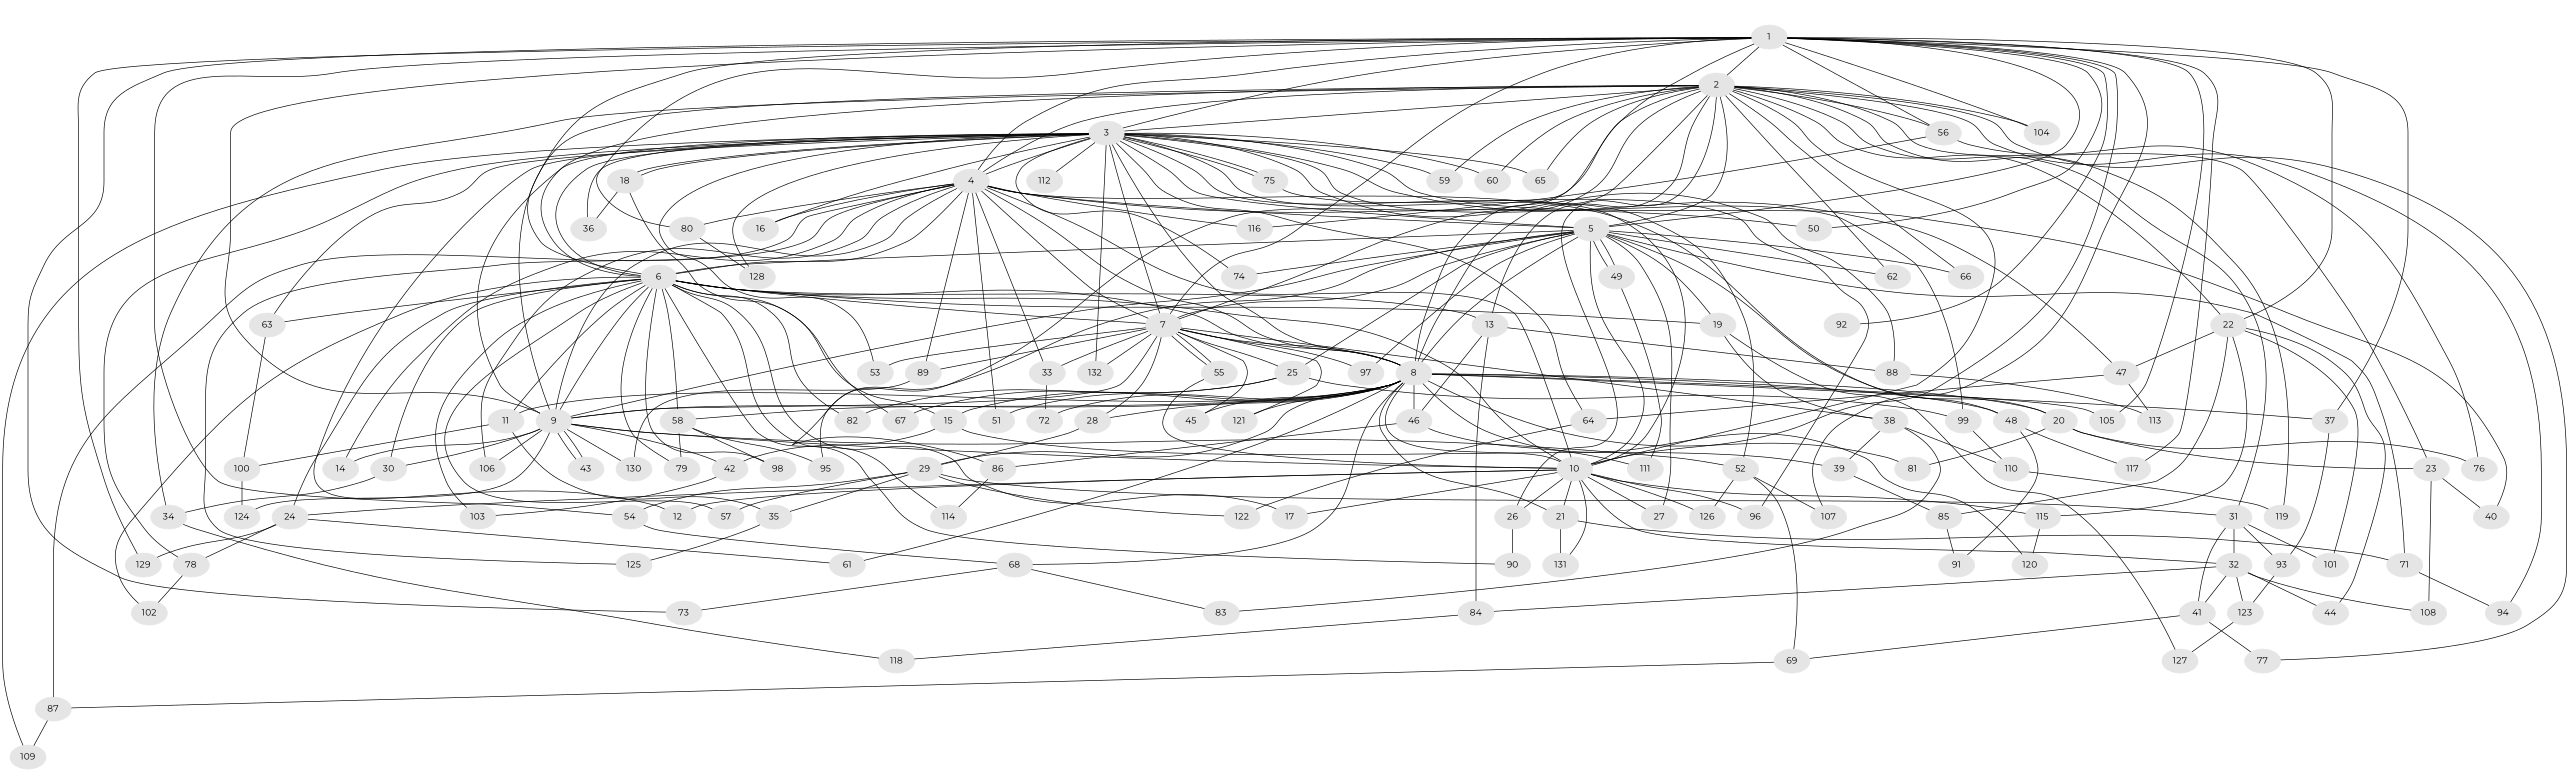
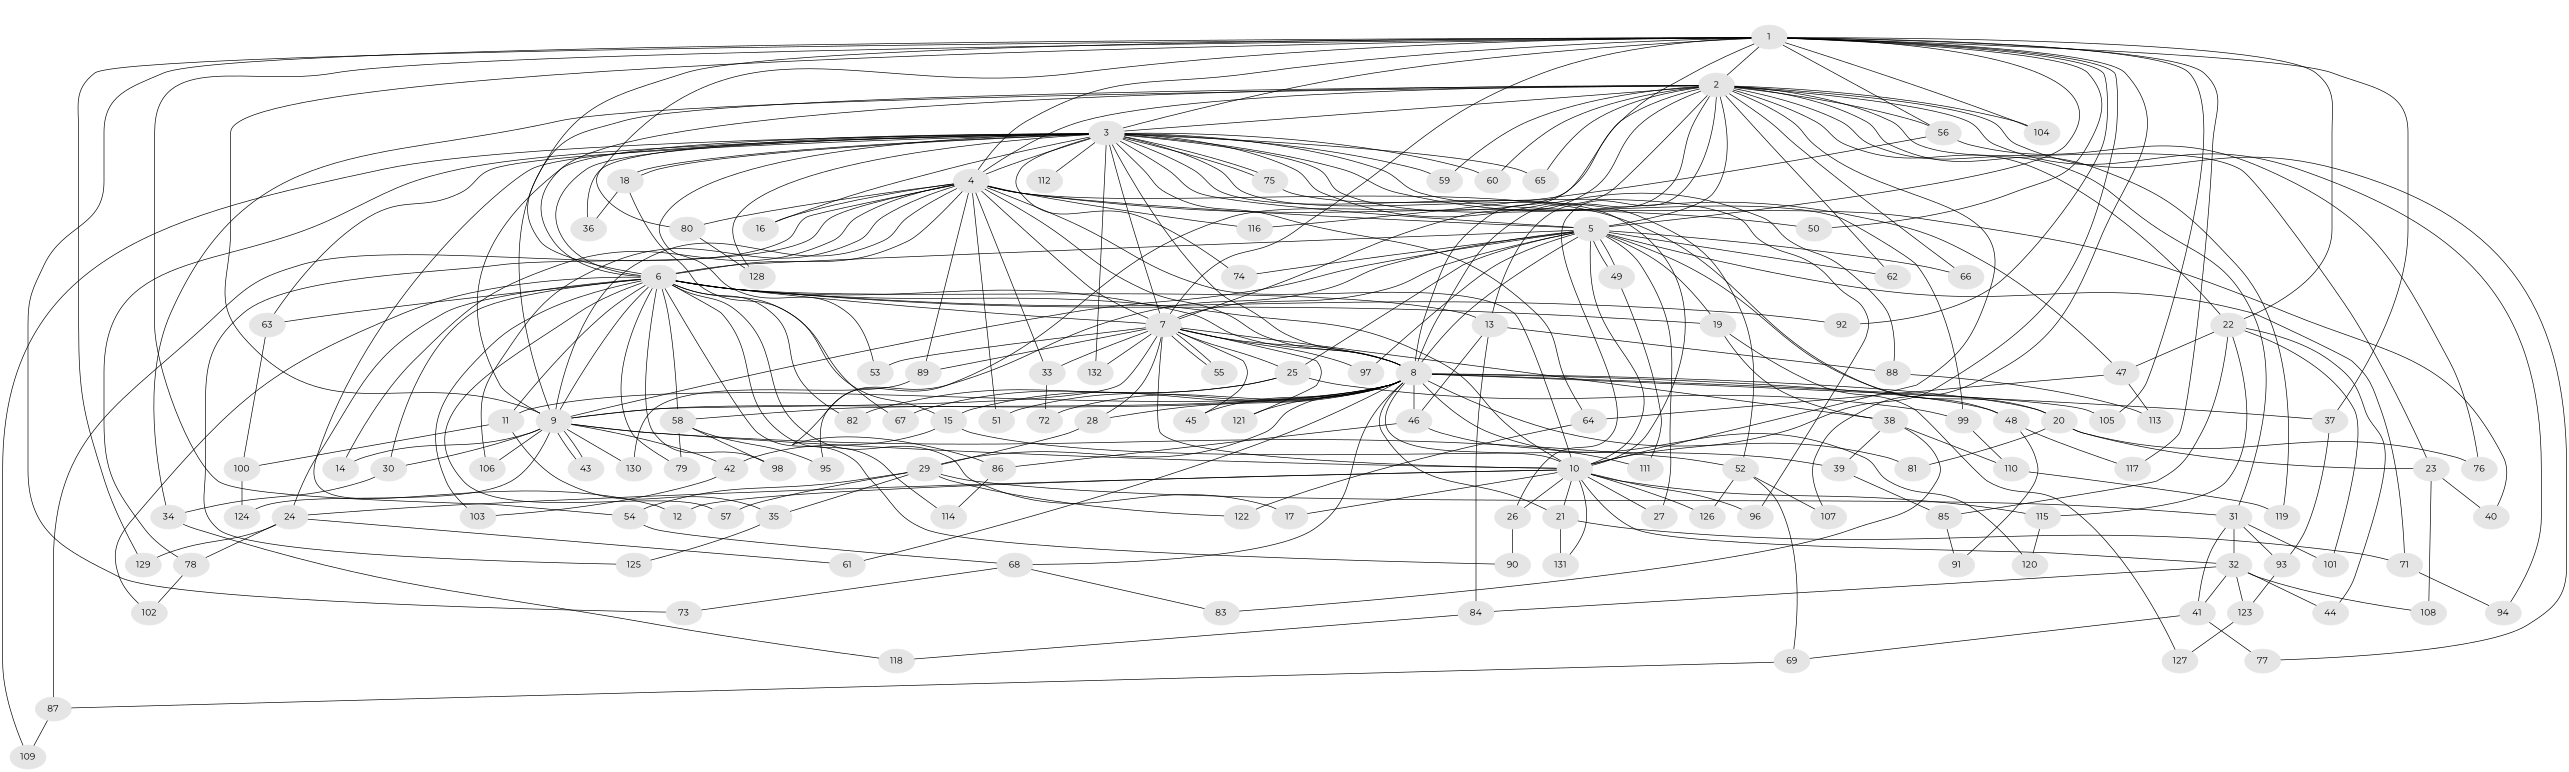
edge "6" -- "92": added
edge "55" -- "10": now "7" -- "10"
